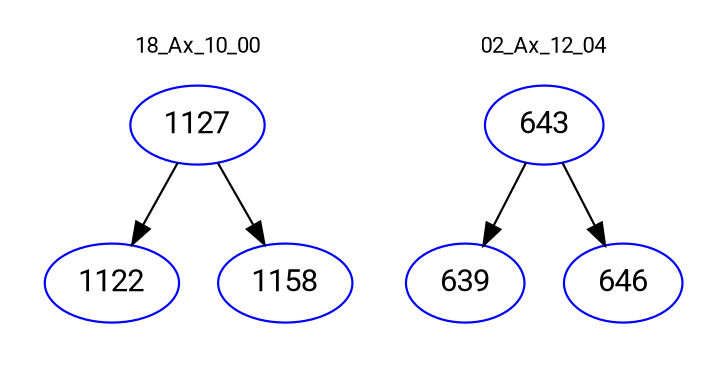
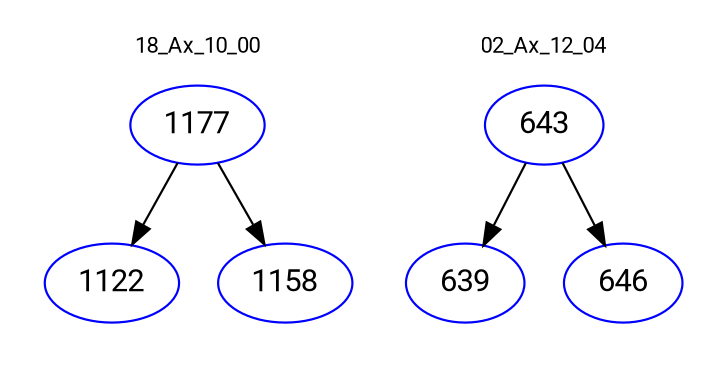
node "1127": label "1127" -> "1177"
